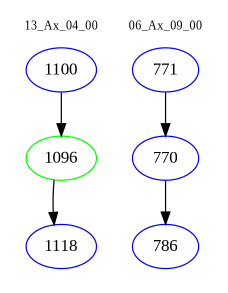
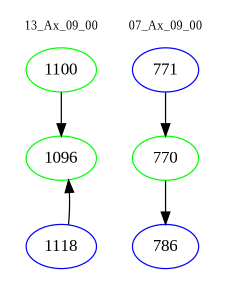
cluster "13_Ax_04_00": label "13_Ax_04_00" -> "13_Ax_09_00"
cluster "06_Ax_09_00": label "06_Ax_09_00" -> "07_Ax_09_00"
node "1100": color blue -> green
node "770": color blue -> green
edge "1096" -> "1118": reversed
